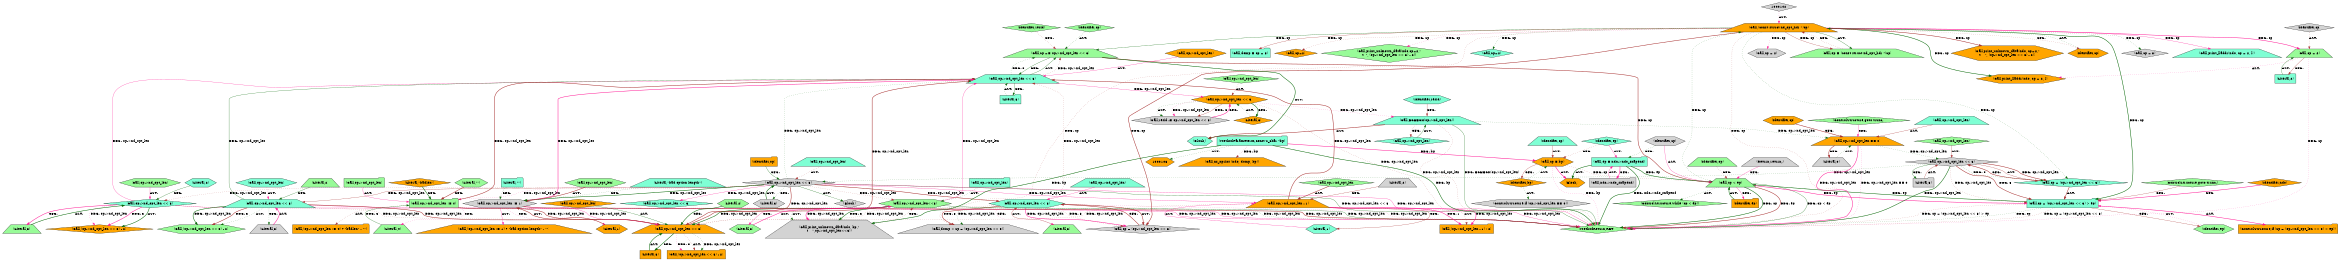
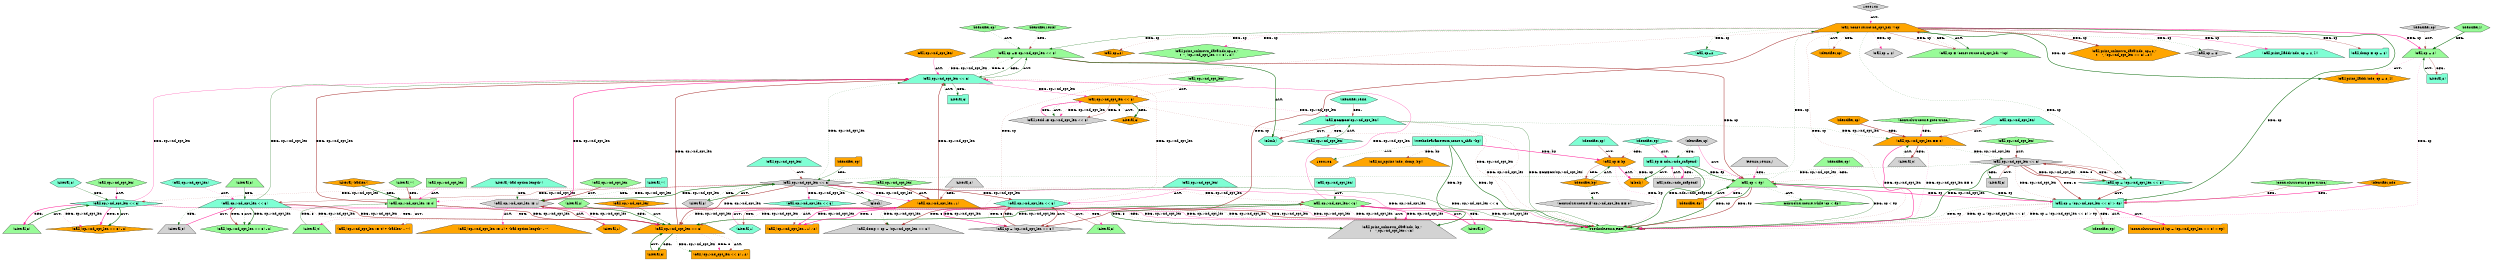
node "(Identifier,l)": added
edge "(Identifier,bp)" -> "(Call,cp = bp)": style dotted -> solid
